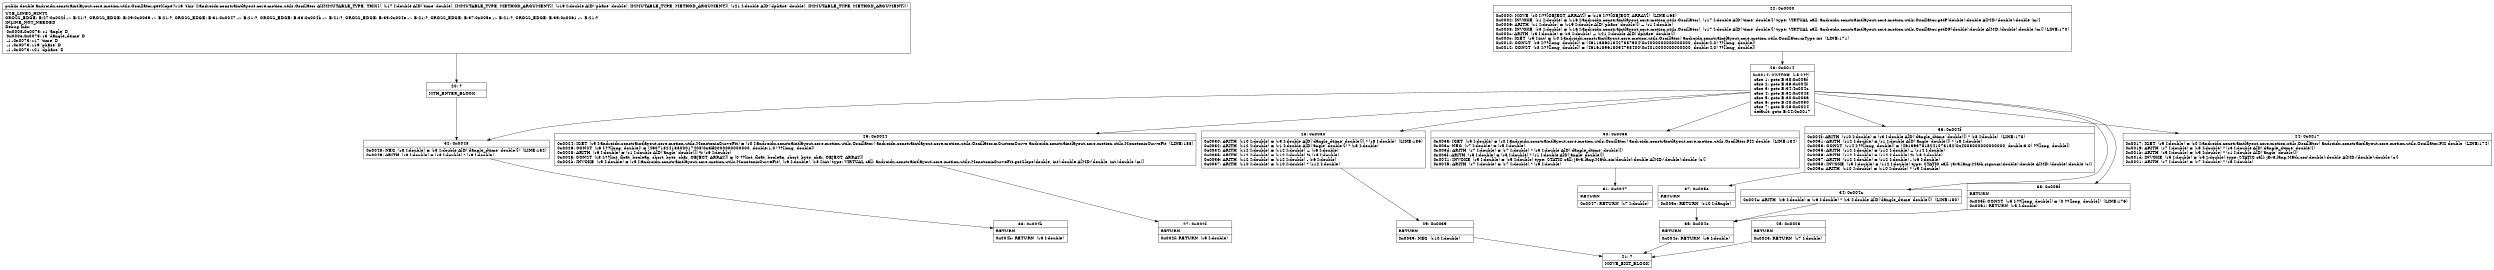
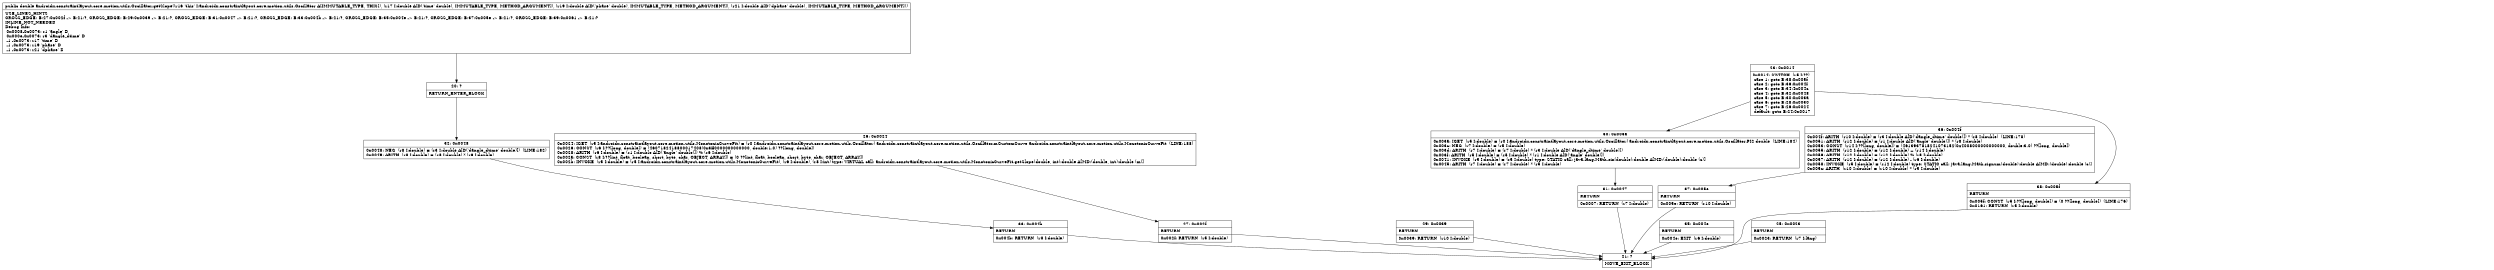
node "22: 0x0000": removed
node "20: ?": text "MTH_ENTER_BLOCK" -> "RETURN_ENTER_BLOCK"
edge "23: 0x0014" -> "32: 0x0048": removed
edge "23: 0x0014" -> "26: 0x0024": removed
edge "23: 0x0014" -> "36: 0x004f": removed
node "28: 0x0030": removed
node "24: 0x0017": removed
node "34: 0x004c": removed
node "31: 0x0047": text "0x0047: RETURN  (r7 I:double)" -> "0x0007: RETURN  (r7 I:double)"
node "37: 0x005e": text "0x005e: RETURN  (r10 I:dangle)" -> "0x005e: RETURN  (r10 I:double)"
node "38: 0x005f": text "0x0061: RETURN  (r5 I:double)" -> "0x0161: RETURN  (r5 I:double)"
edge "37: 0x005e" -> "35: 0x004e": now "37: 0x005e" -> "21: ?"
edge "38: 0x005f" -> "35: 0x004e": now "38: 0x005f" -> "21: ?"
edge "31: 0x0047" -> "21: ?": added
node "29: 0x0039": text "0x0039: NEG  (r10 I:double)" -> "0x0039: RETURN  (r10 I:double)"
node "35: 0x004e": text "0x004e: RETURN  (r6 I:double)" -> "0x004e: EXIT  (r6 I:double)"
node "25: 0x0023": text "0x0023: RETURN  (r7 I:double)" -> "0x0023: RETURN  (r7 I:lang)"
edge "27: 0x002f" -> "21: ?": added
edge "33: 0x004b" -> "21: ?": added
